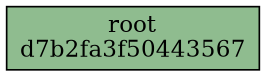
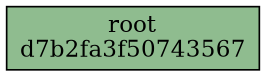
node "root d7b2fa3f50443567": label "root d7b2fa3f50443567" -> "root d7b2fa3f50743567"
